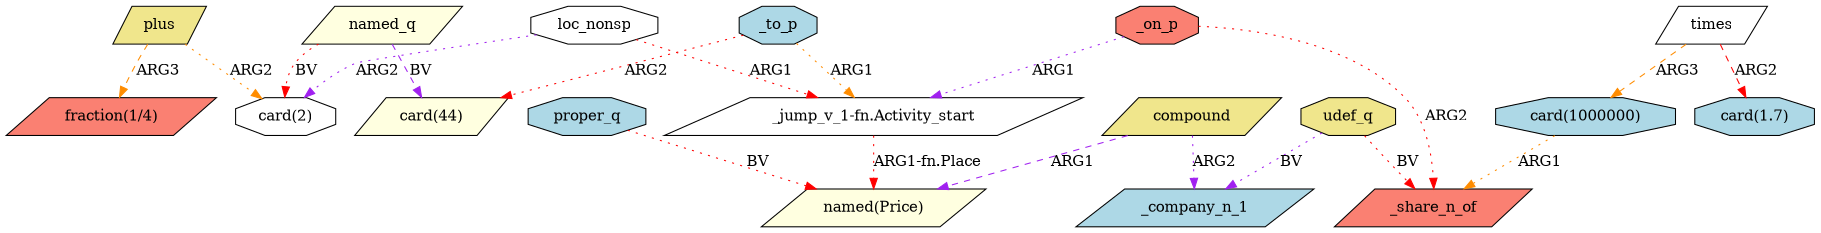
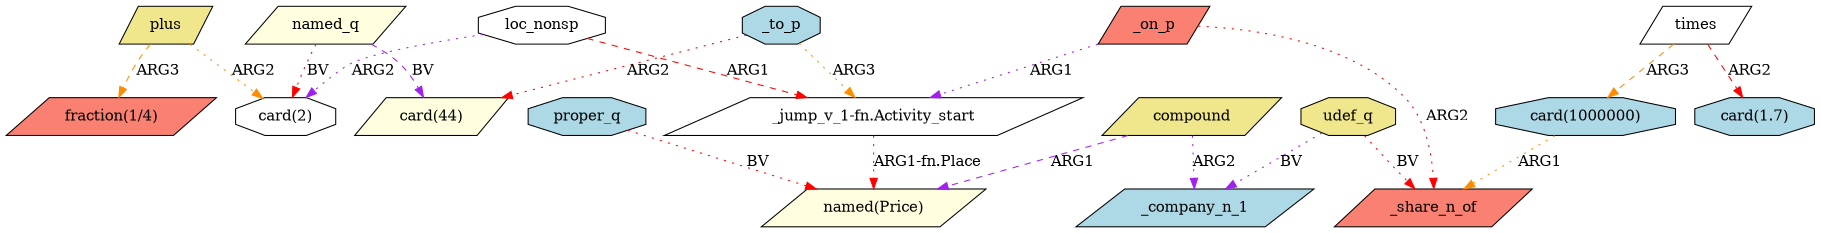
node "_on_p": shape octagon -> parallelogram
edge "loc_nonsp" -> "_jump_v_1-fn.Activity_start": style dotted -> dashed
edge "_to_p" -> "_jump_v_1-fn.Activity_start": label "ARG1" -> "ARG3"
